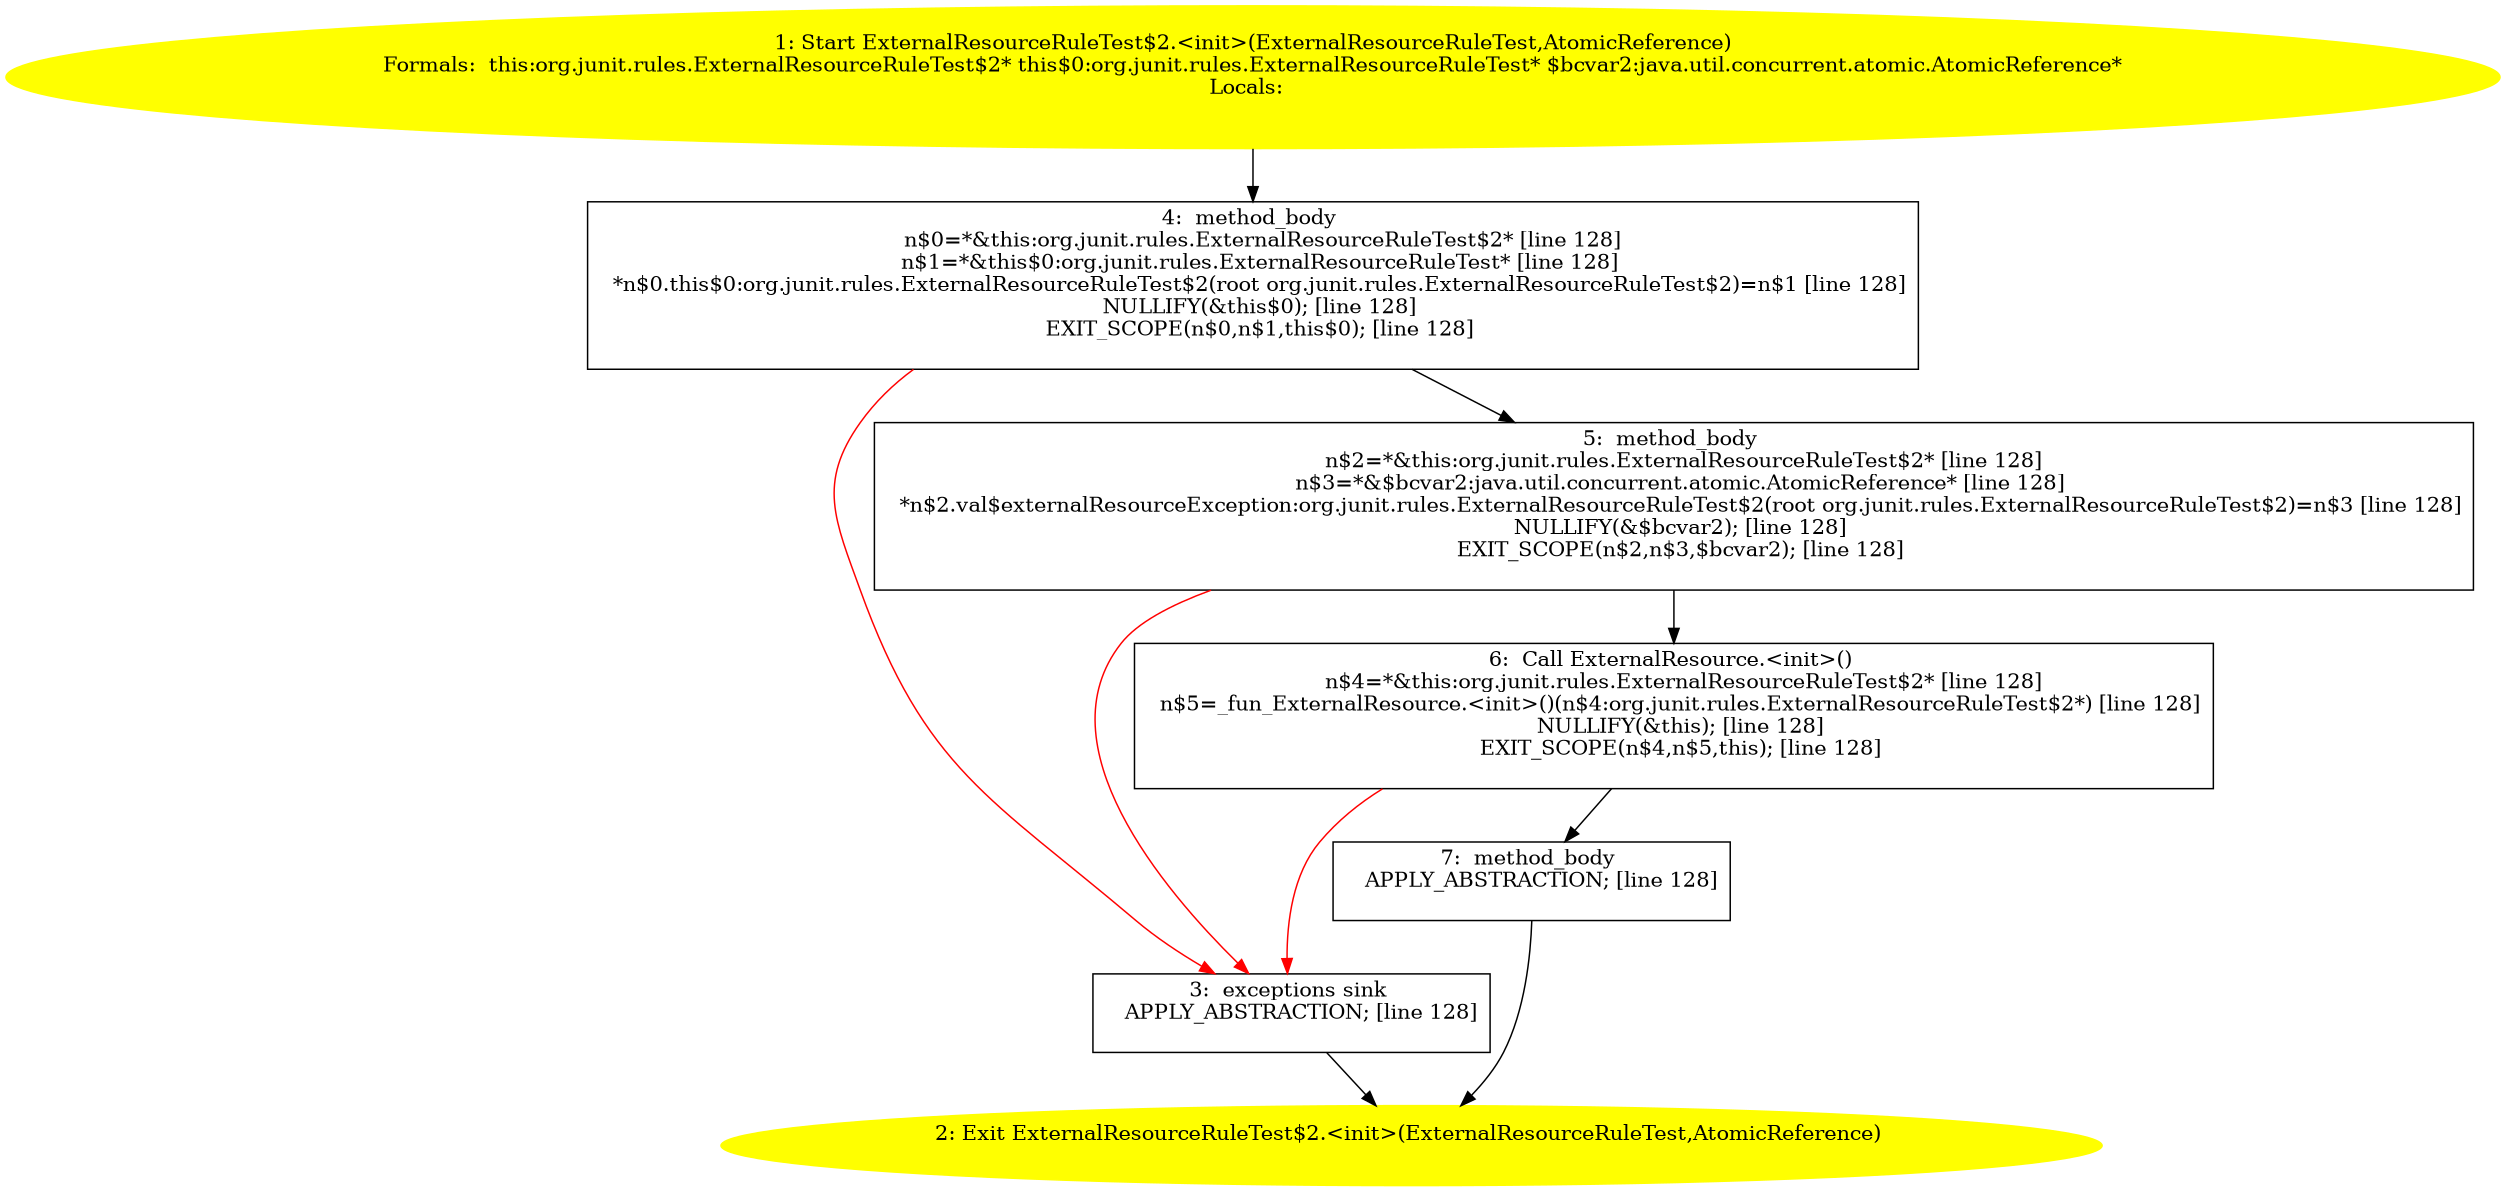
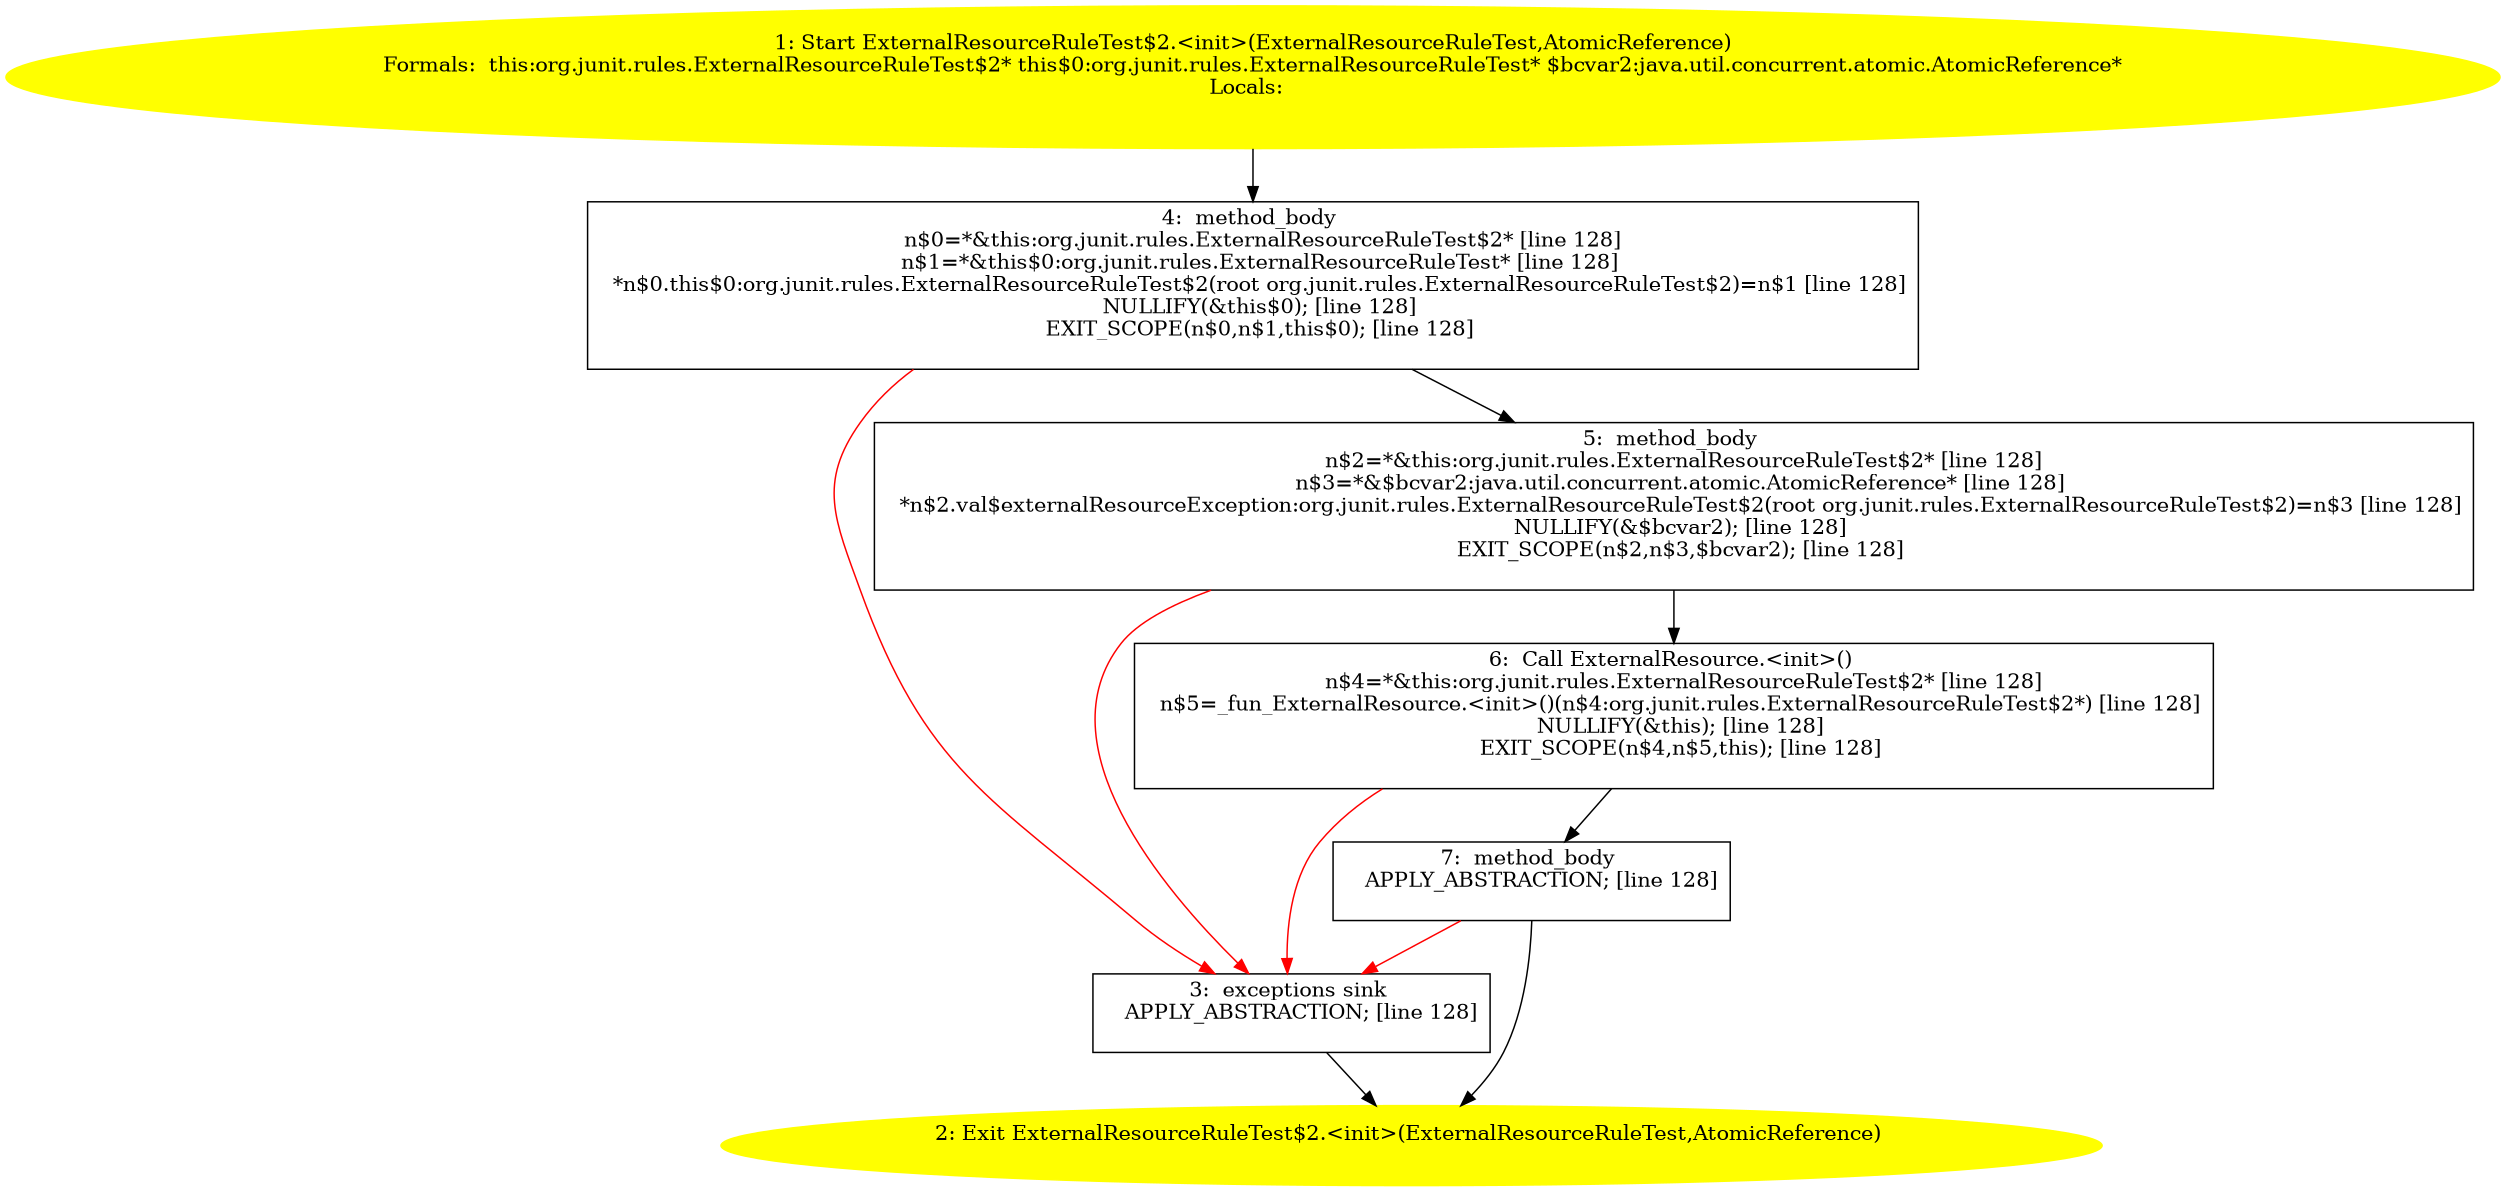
edge "7:  method_body APPLY_ABSTRACTION; [line 128]" -> "3:  exceptions sink APPLY_ABSTRACTION; [line 128]": added
